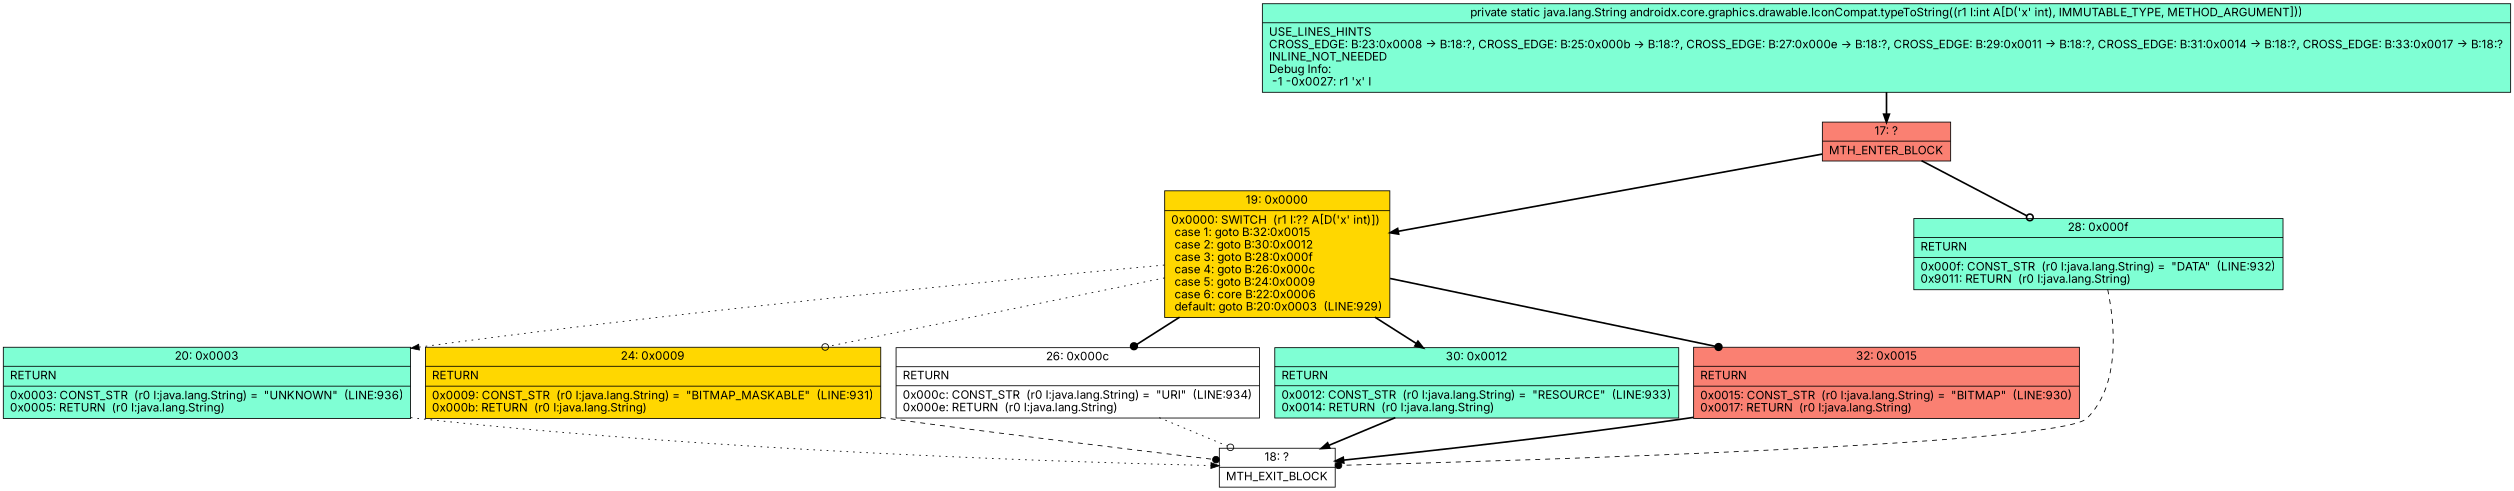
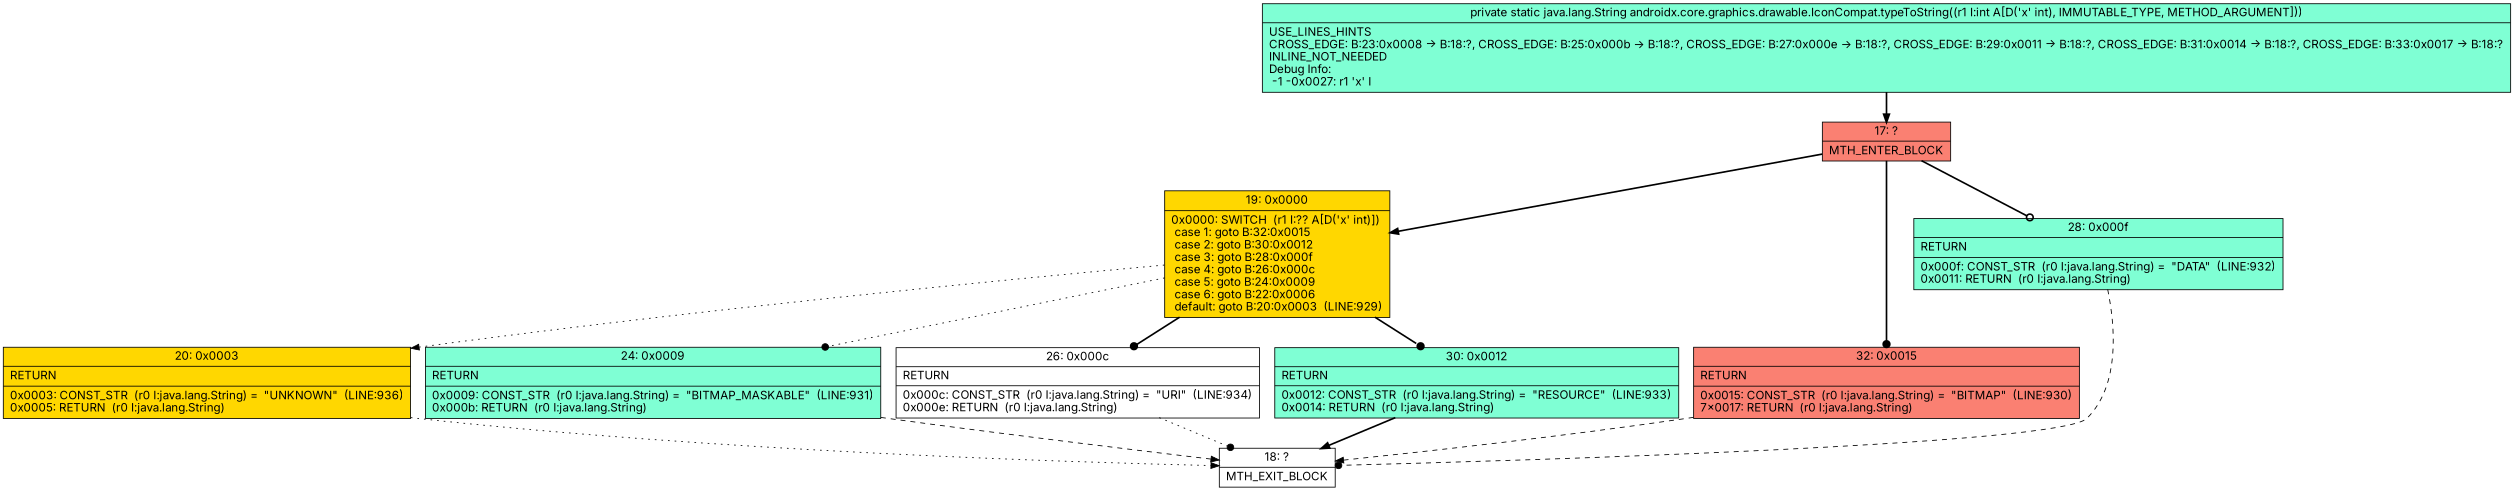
node "28: 0x000f": text "0x9011: RETURN  (r0 I:java.lang.String)" -> "0x0011: RETURN  (r0 I:java.lang.String)"
node "19: 0x0000": text "case 6: core B:22:0x0006" -> "case 6: goto B:22:0x0006"
edge "19: 0x0000" -> "24: 0x0009": arrowhead odot -> dot
edge "19: 0x0000" -> "32: 0x0015": now "17: ?" -> "32: 0x0015"
edge "19: 0x0000" -> "30: 0x0012": arrowhead normal -> dot
node "20: 0x0003": fillcolor aquamarine -> gold
node "24: 0x0009": fillcolor gold -> aquamarine
node "32: 0x0015": text "0x0017: RETURN  (r0 I:java.lang.String)" -> "7x0017: RETURN  (r0 I:java.lang.String)"
edge "26: 0x000c" -> "18: ?": arrowhead odot -> dot
edge "24: 0x0009" -> "18: ?": arrowhead dot -> normal
edge "32: 0x0015" -> "18: ?": style bold -> dashed
